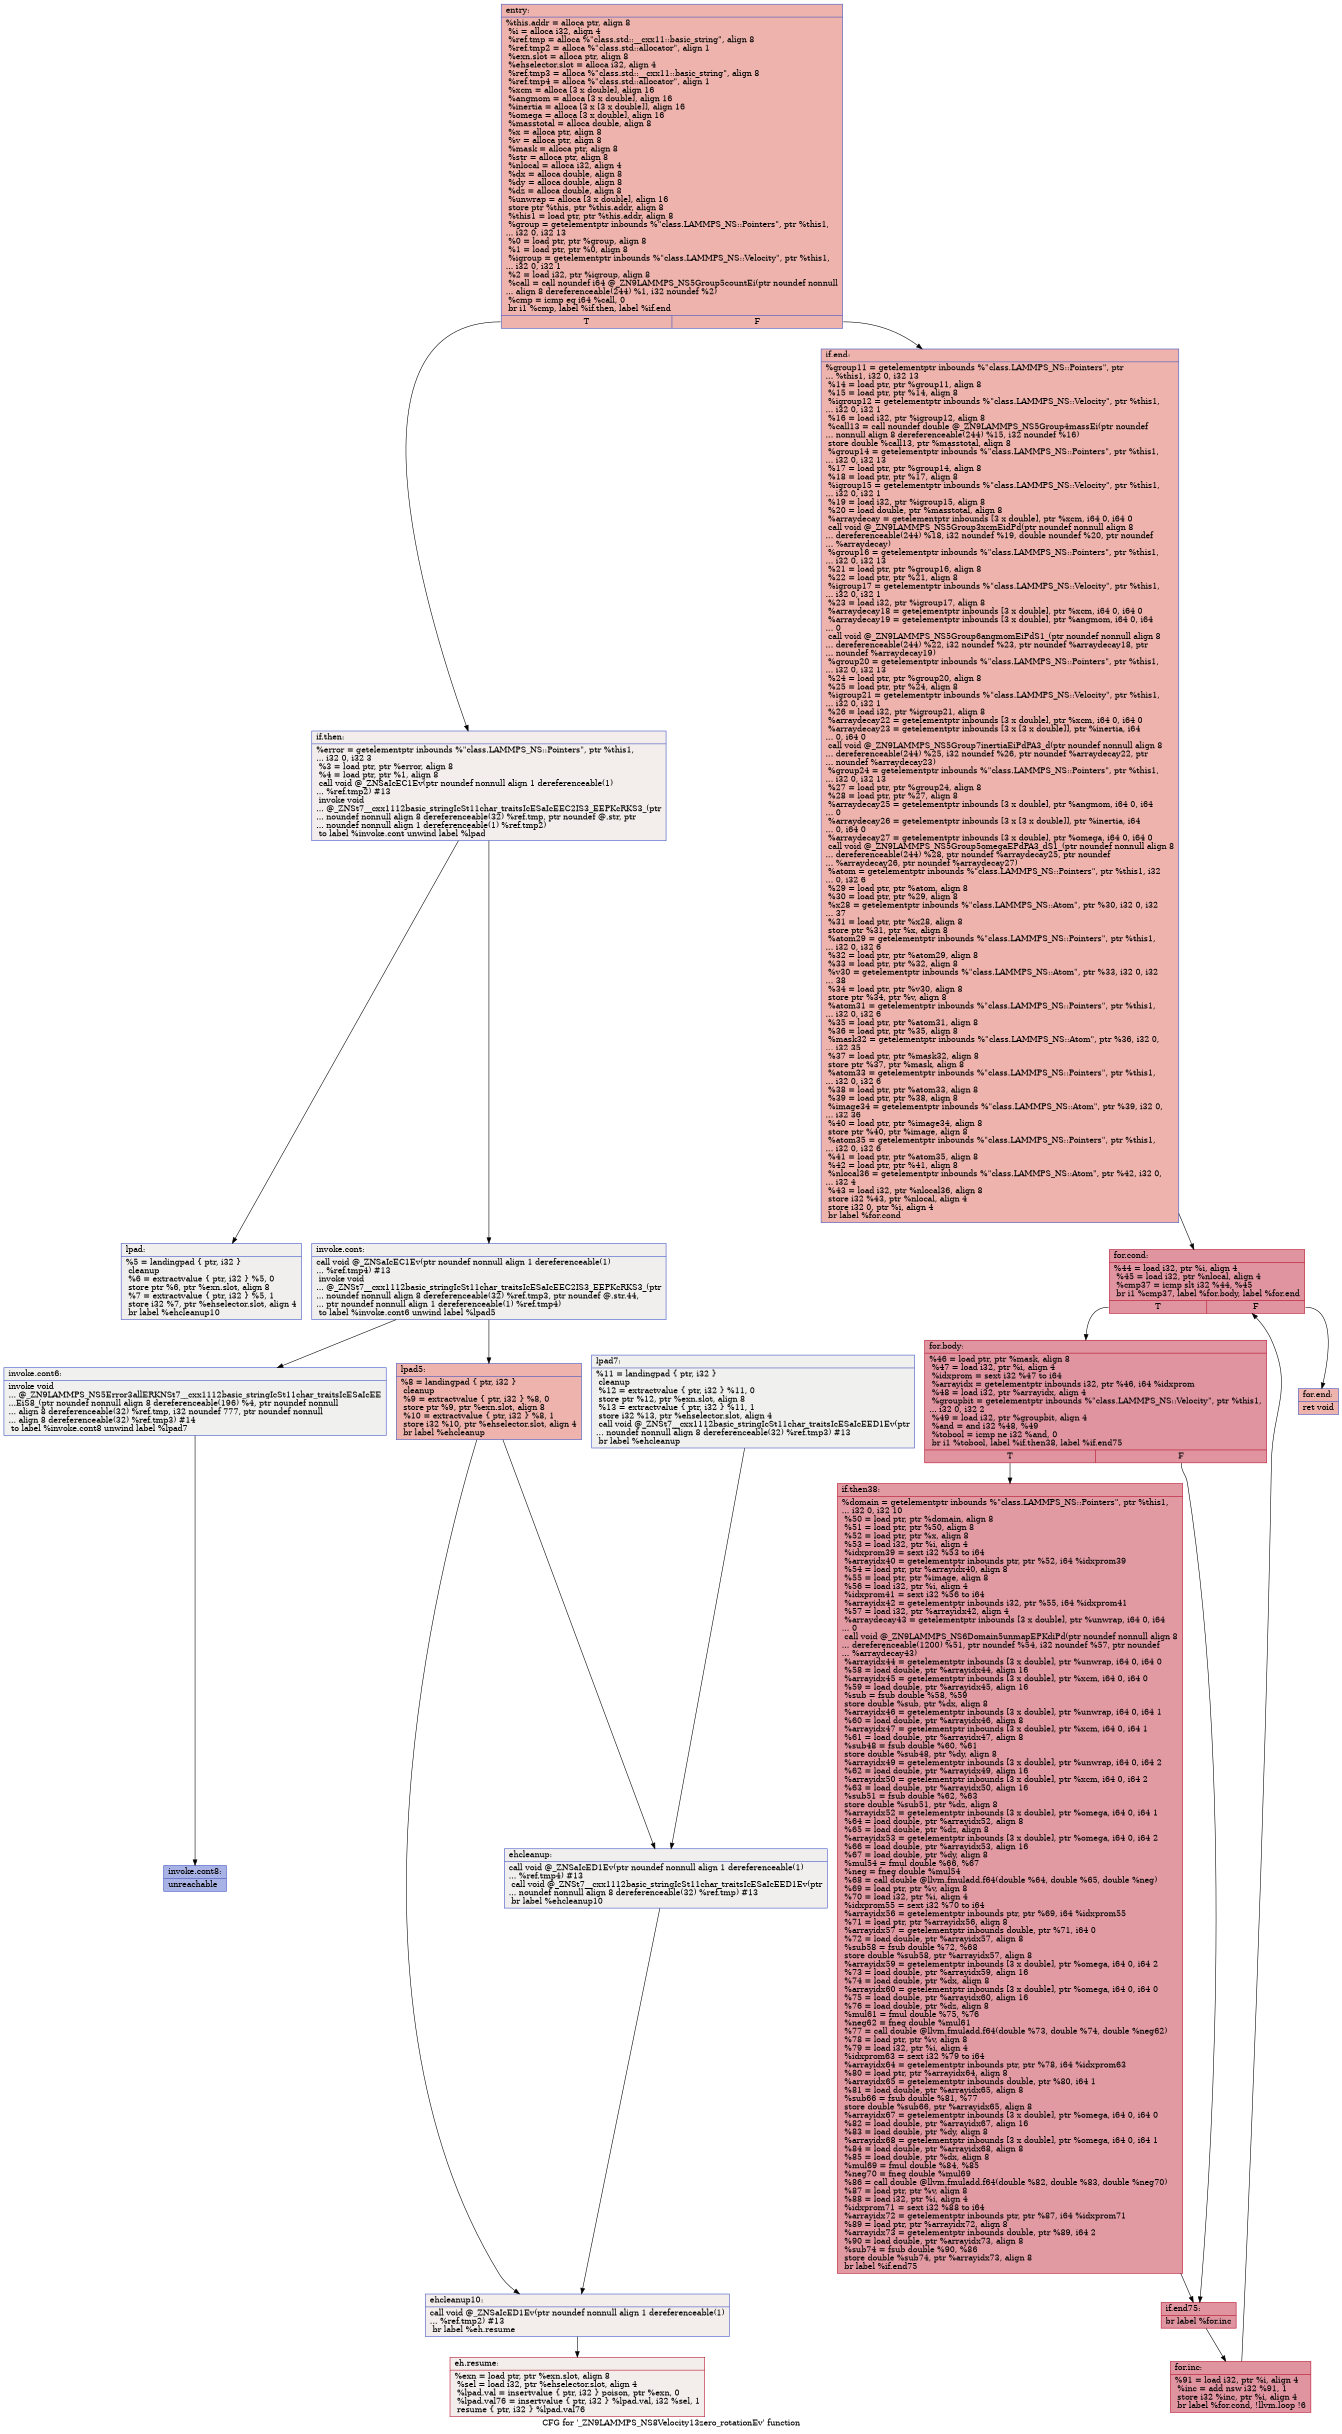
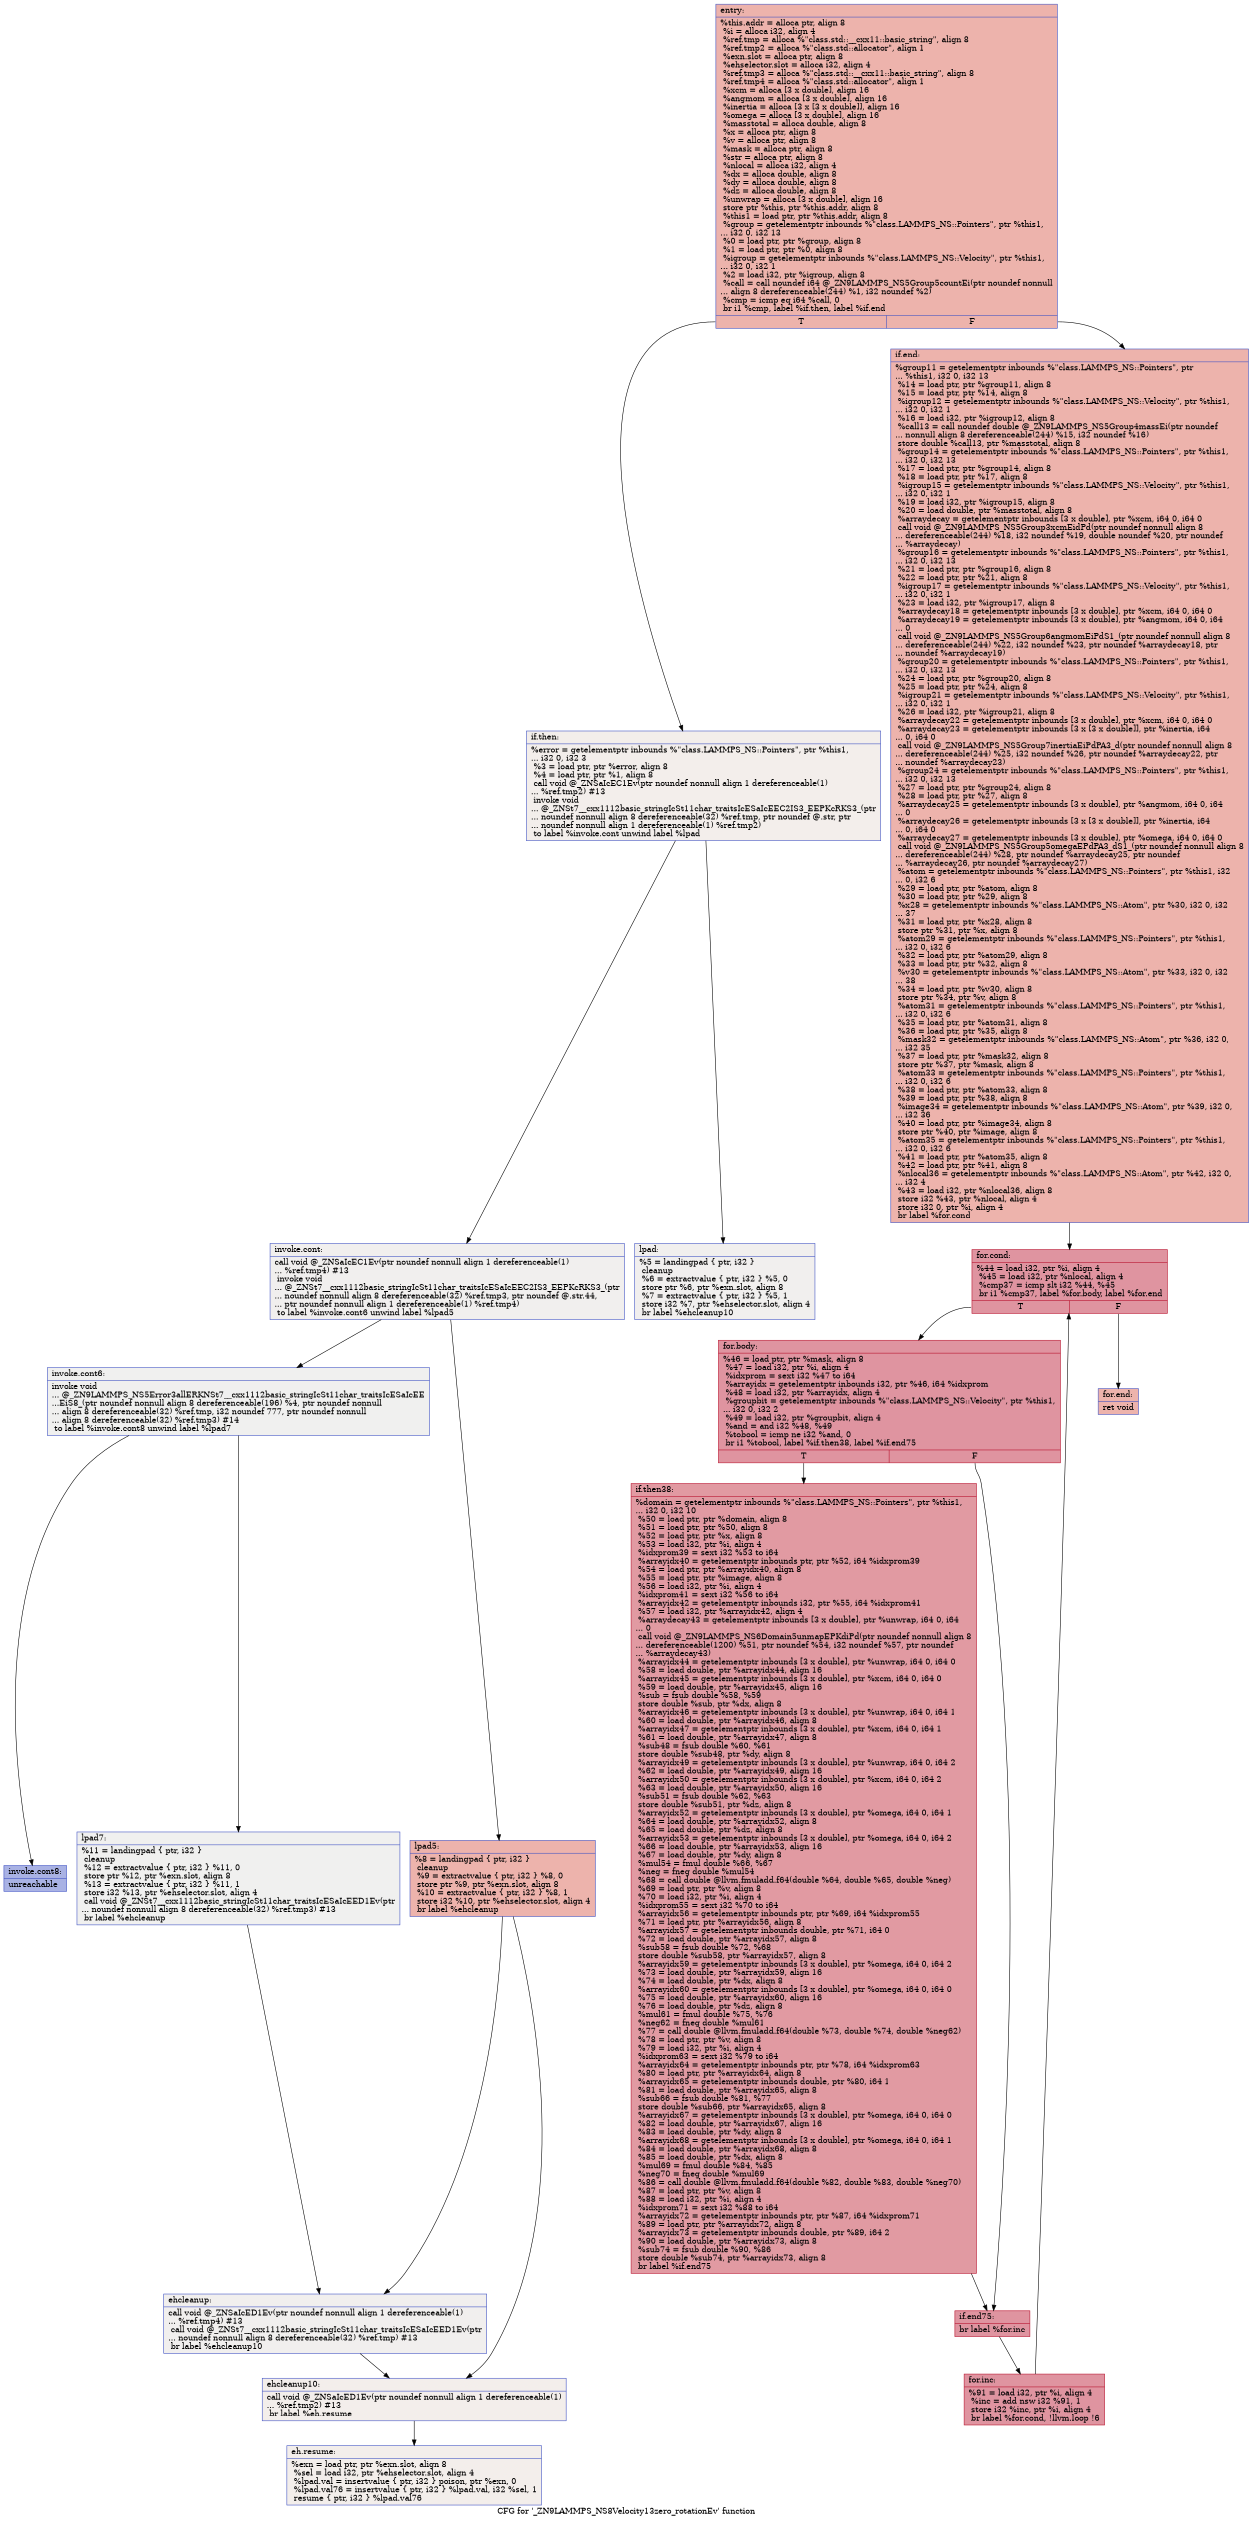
edge "invoke.cont6:" -> "lpad7:": added
node "eh.resume:": color #b70d28ff -> #3d50c3ff
